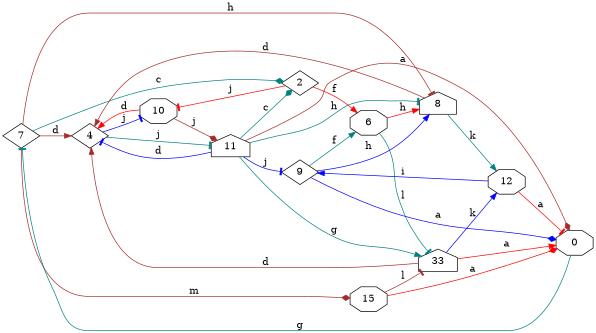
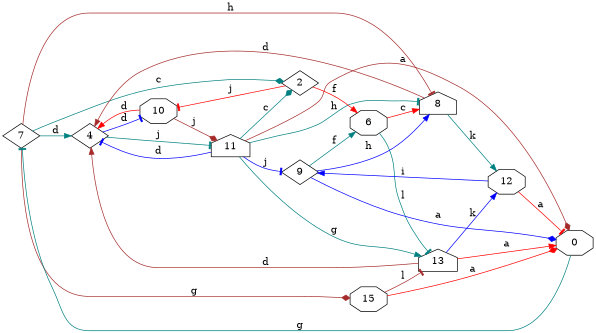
edge "6" -> "8": label "h" -> "c"
edge "4" -> "10": label "j" -> "d"
edge "7" -> "4": color brown -> teal
node "33": label "33" -> "13"
edge "7" -> "15": label "m" -> "g"
